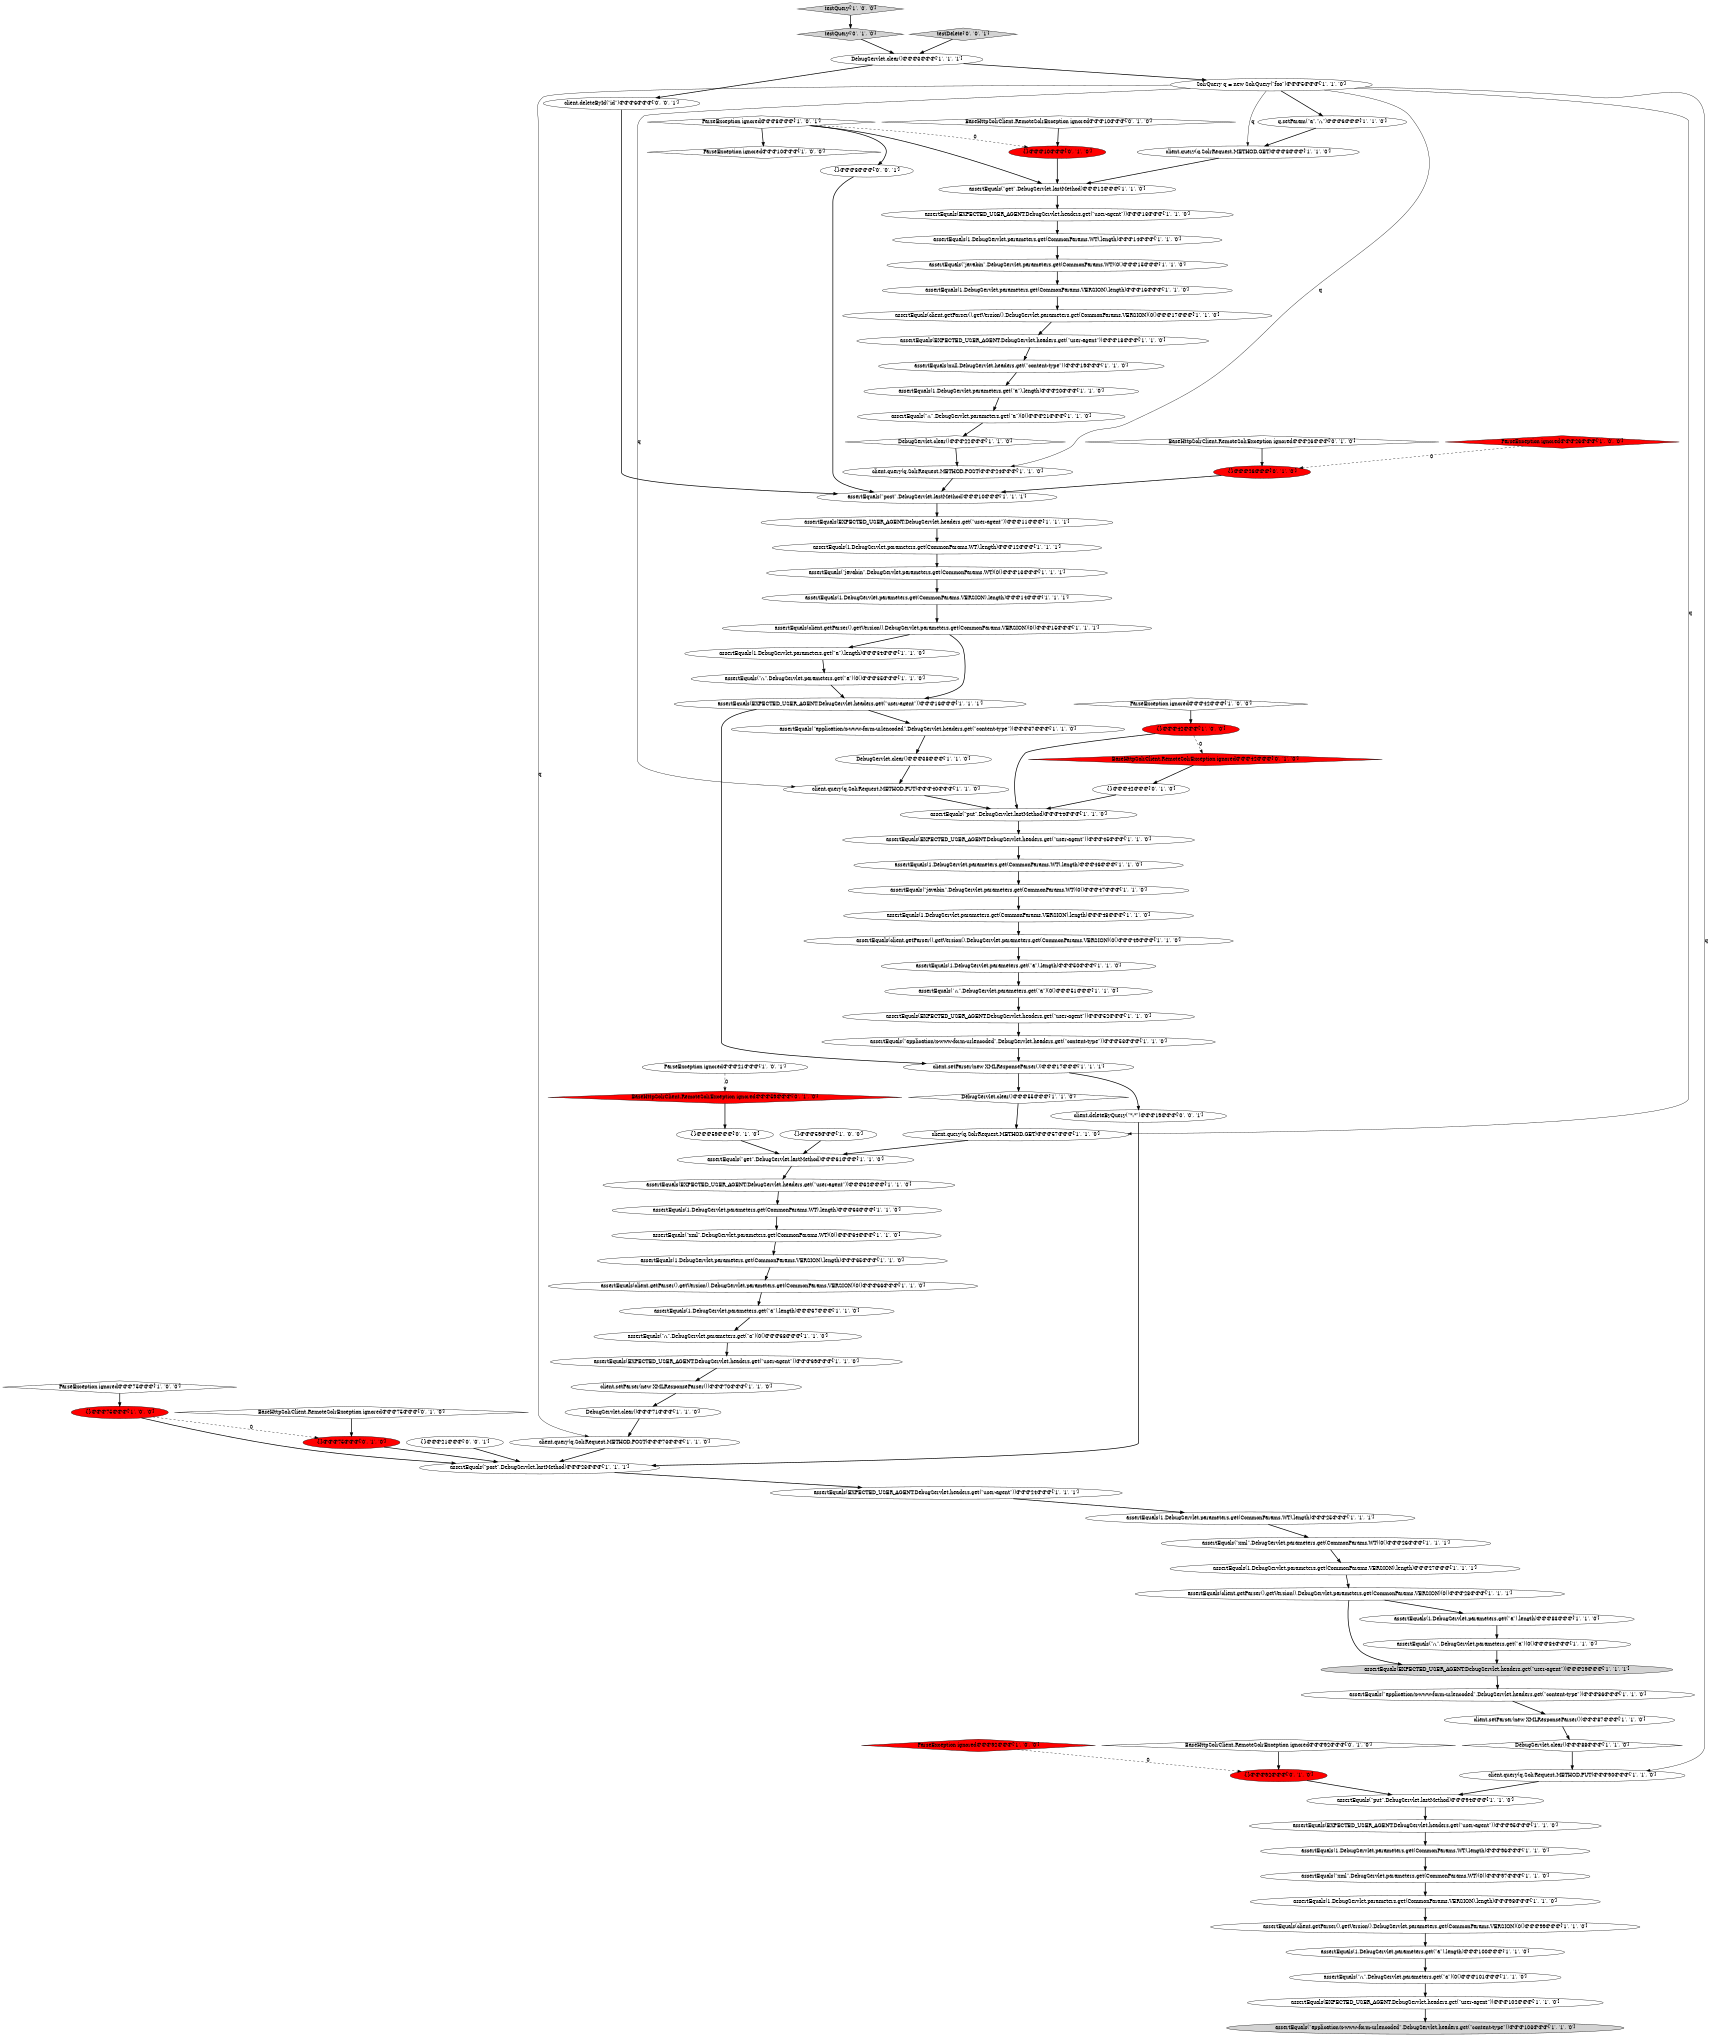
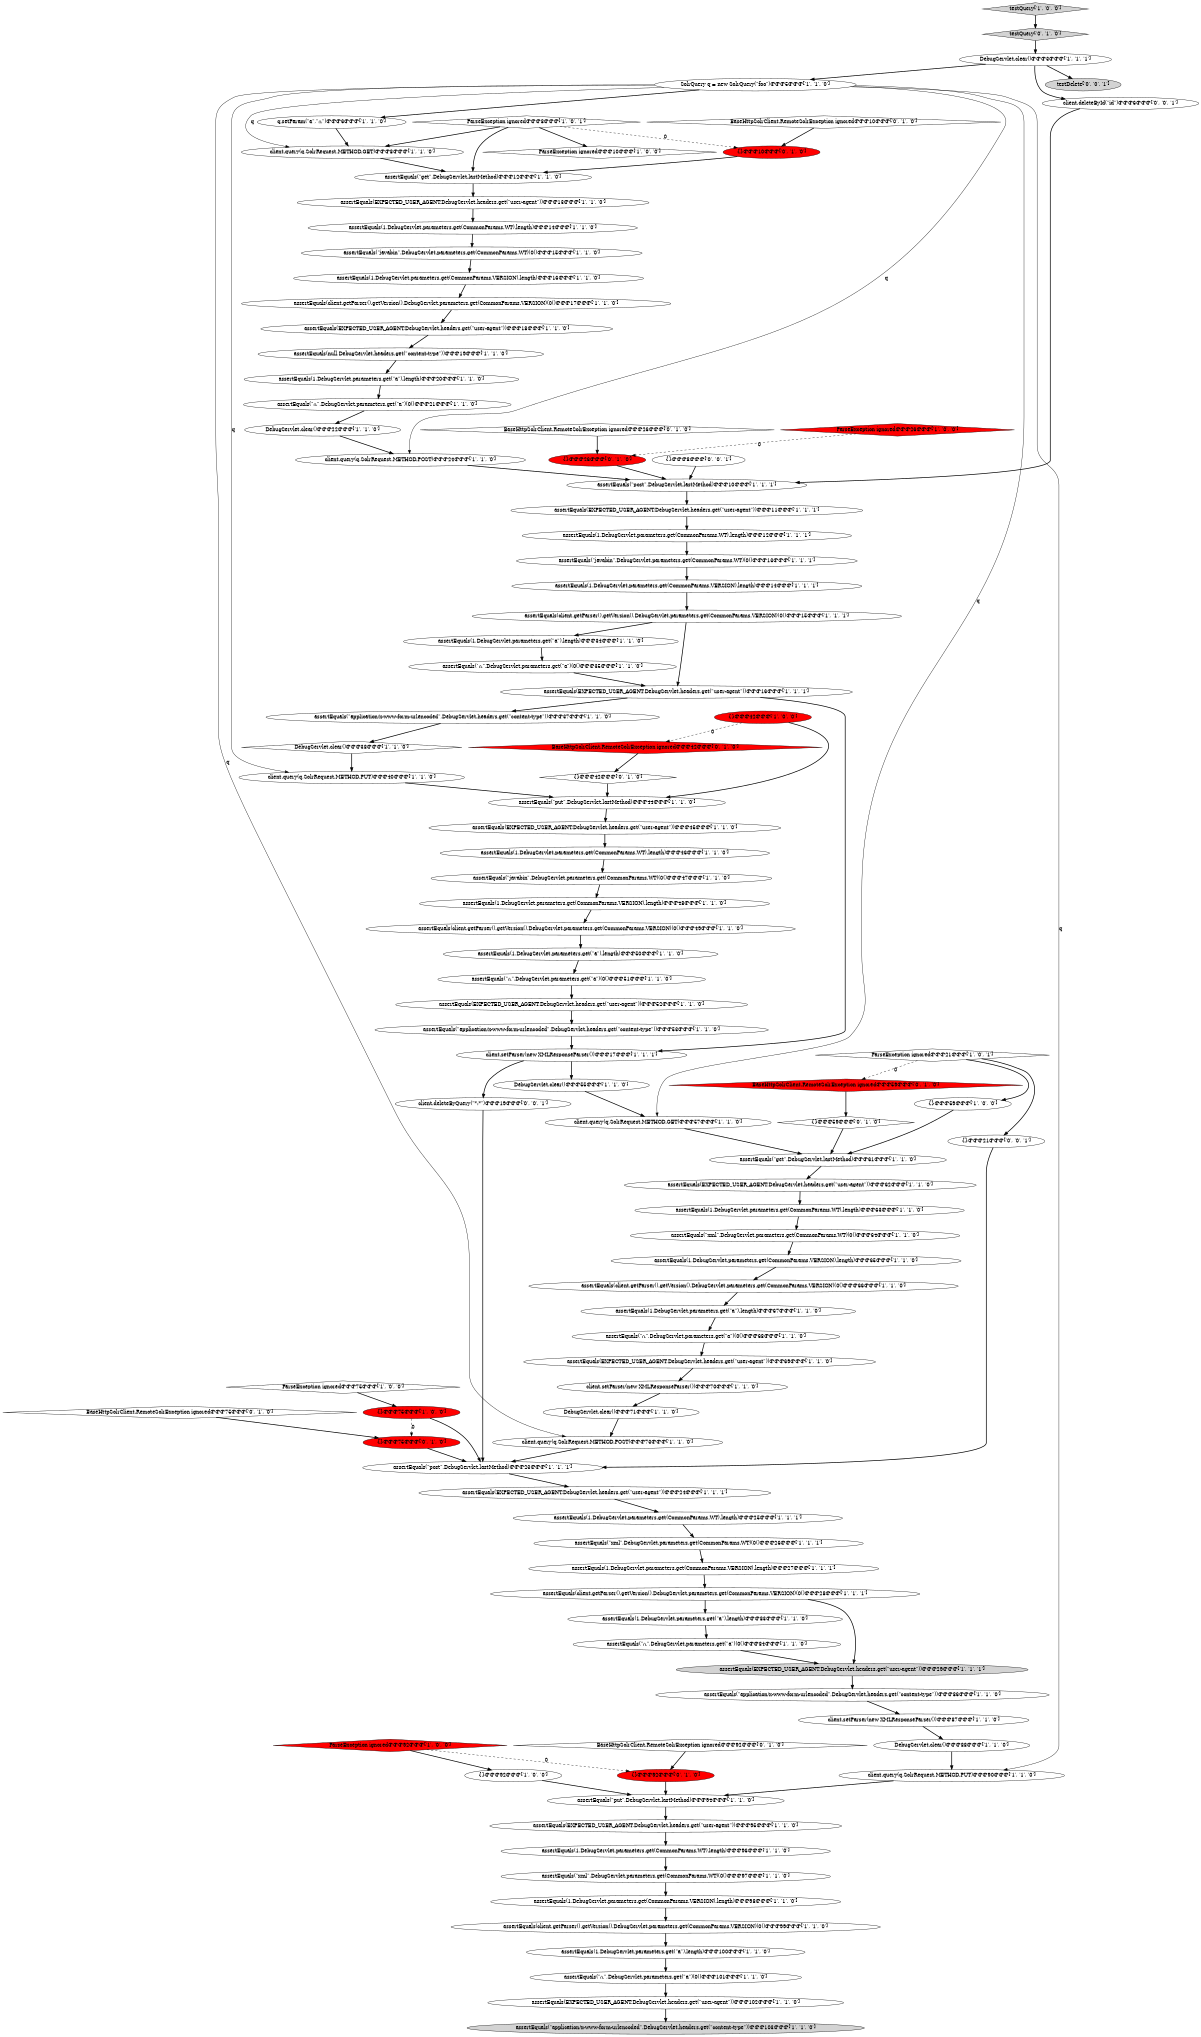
node "testDelete['0', '0', '1']": shape diamond -> ellipse
edge "testDelete['0', '0', '1']" -> "DebugServlet.clear()@@@3@@@['1', '1', '1']": reversed
edge "ParseException ignored@@@8@@@['1', '0', '1']" -> "{}@@@8@@@['0', '0', '1']": now "ParseException ignored@@@8@@@['1', '0', '1']" -> "client.query(q,SolrRequest.METHOD.GET)@@@8@@@['1', '1', '0']"
node "DebugServlet.clear()@@@22@@@['1', '1', '0']": shape diamond -> ellipse
node "ParseException ignored@@@42@@@['1', '0', '0']": removed
node "DebugServlet.clear()@@@38@@@['1', '1', '0']": shape ellipse -> diamond
node "{}@@@42@@@['0', '1', '0']": shape ellipse -> diamond
node "ParseException ignored@@@21@@@['1', '0', '1']": shape ellipse -> diamond
edge "ParseException ignored@@@21@@@['1', '0', '1']" -> "{}@@@59@@@['1', '0', '0']": added
edge "ParseException ignored@@@21@@@['1', '0', '1']" -> "{}@@@21@@@['0', '0', '1']": added
node "DebugServlet.clear()@@@55@@@['1', '1', '0']": shape diamond -> ellipse
node "{}@@@59@@@['0', '1', '0']": shape ellipse -> diamond
node "DebugServlet.clear()@@@88@@@['1', '1', '0']": shape diamond -> ellipse
node "{}@@@92@@@['1', '0', '0']": added
